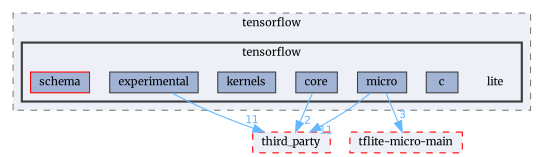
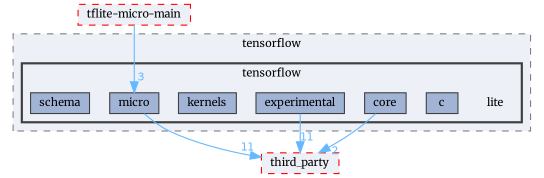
node "schema": color red -> grey25
edge "micro" -> "tflite-micro-main": reversed
